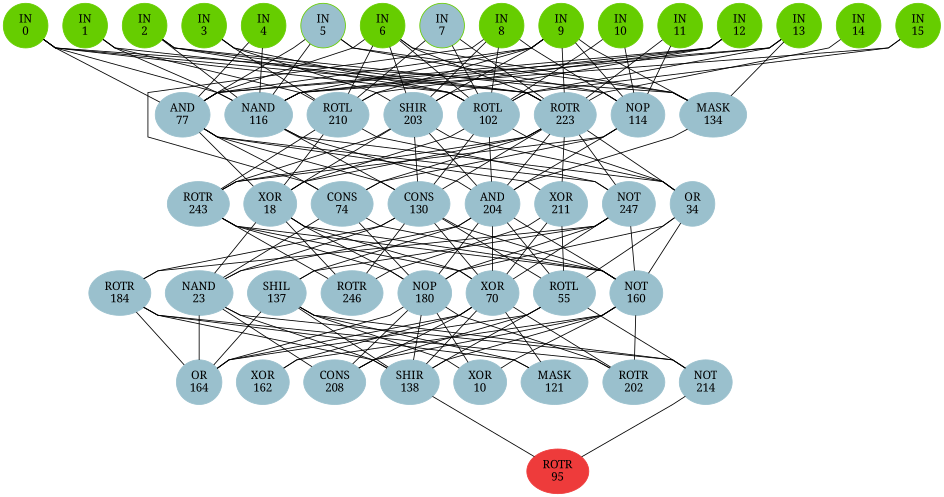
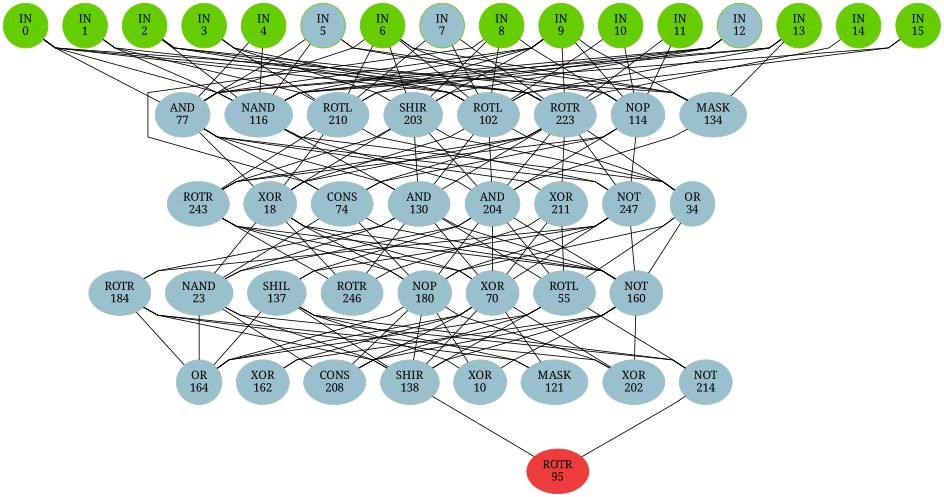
node "IN 12": fillcolor chartreuse3 -> lightblue3
edge "NOP 114" -- "NOT 247": added
node "CONS 130": label "CONS 130" -> "AND 130"
node "ROTR 202": label "ROTR 202" -> "XOR 202"
